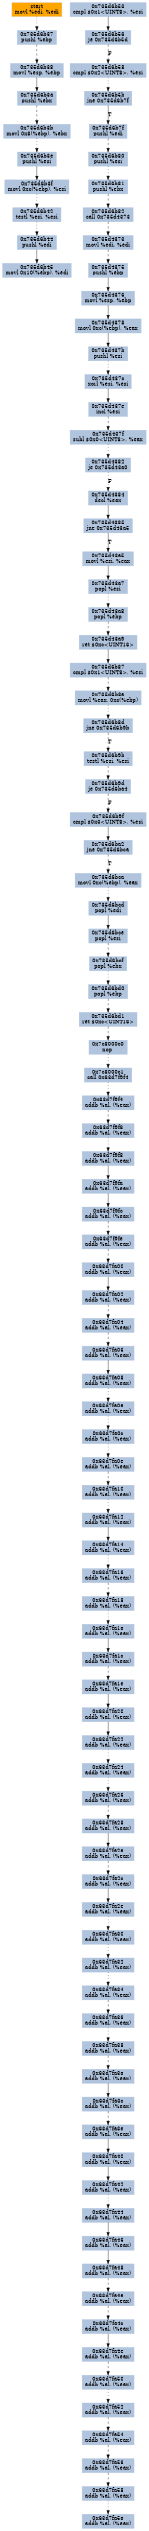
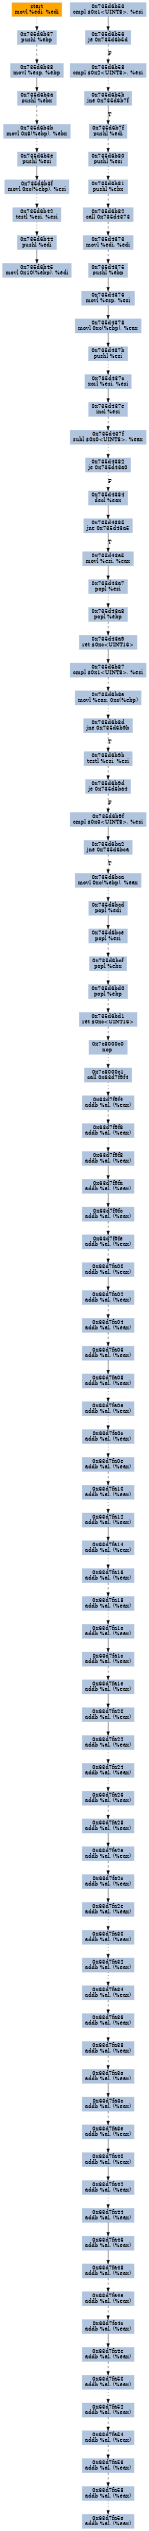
node "0x735d4376 movl %esp, %ebp": label "0x735d4376 movl %esp, %ebp" -> "0x735d4376 movl %esp, %esi"
